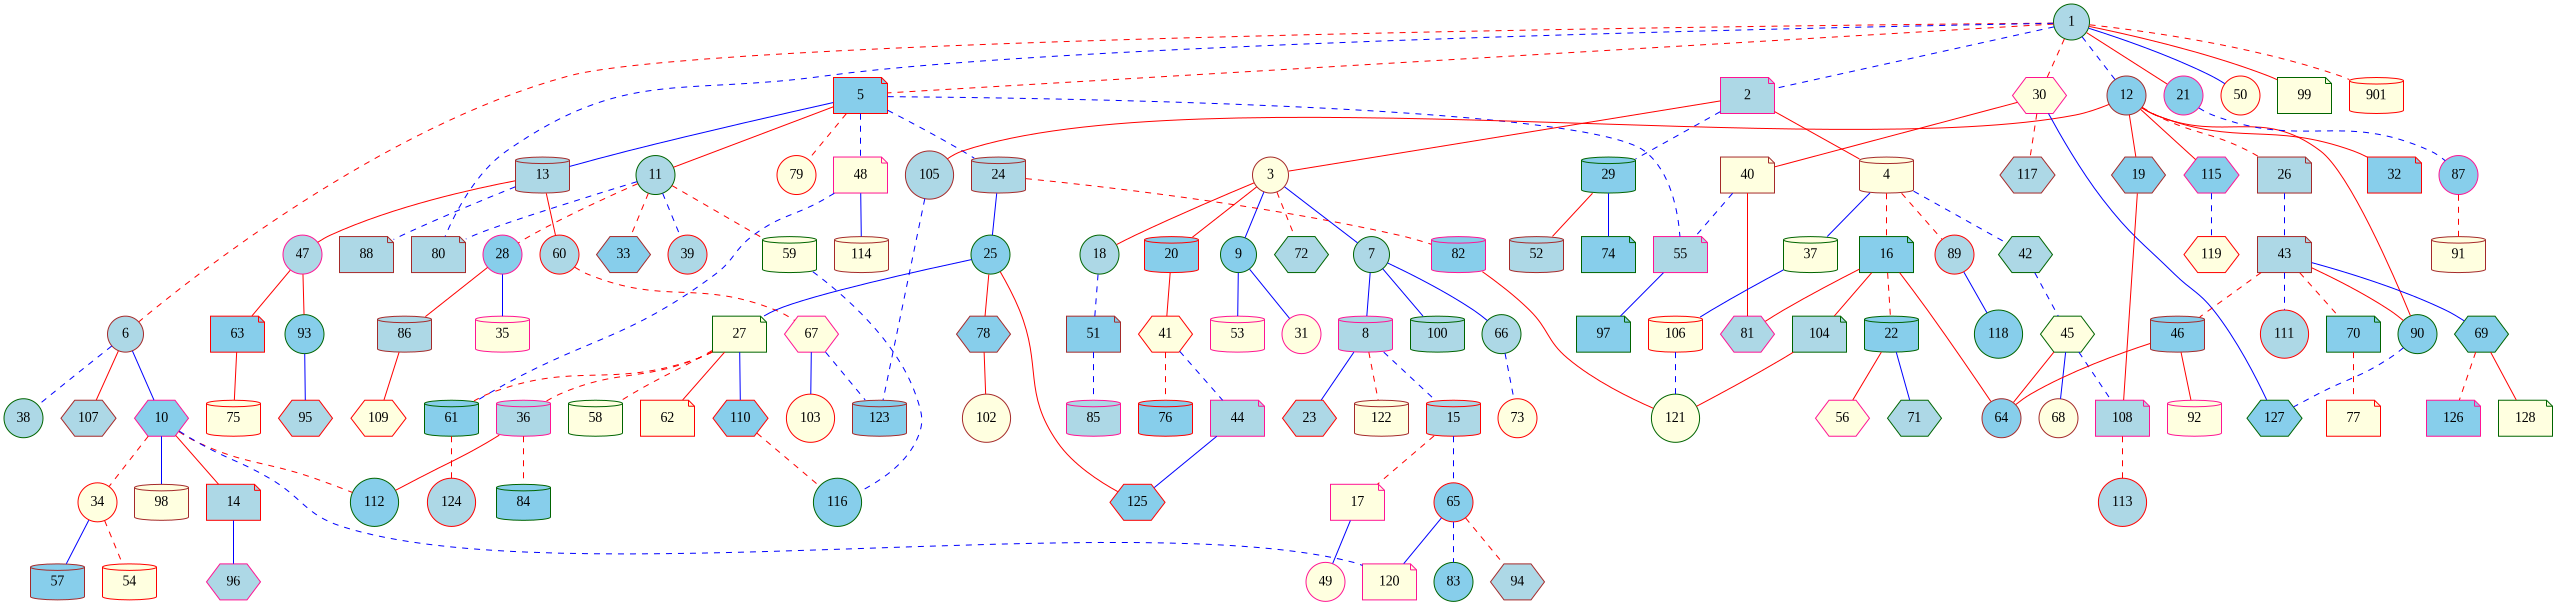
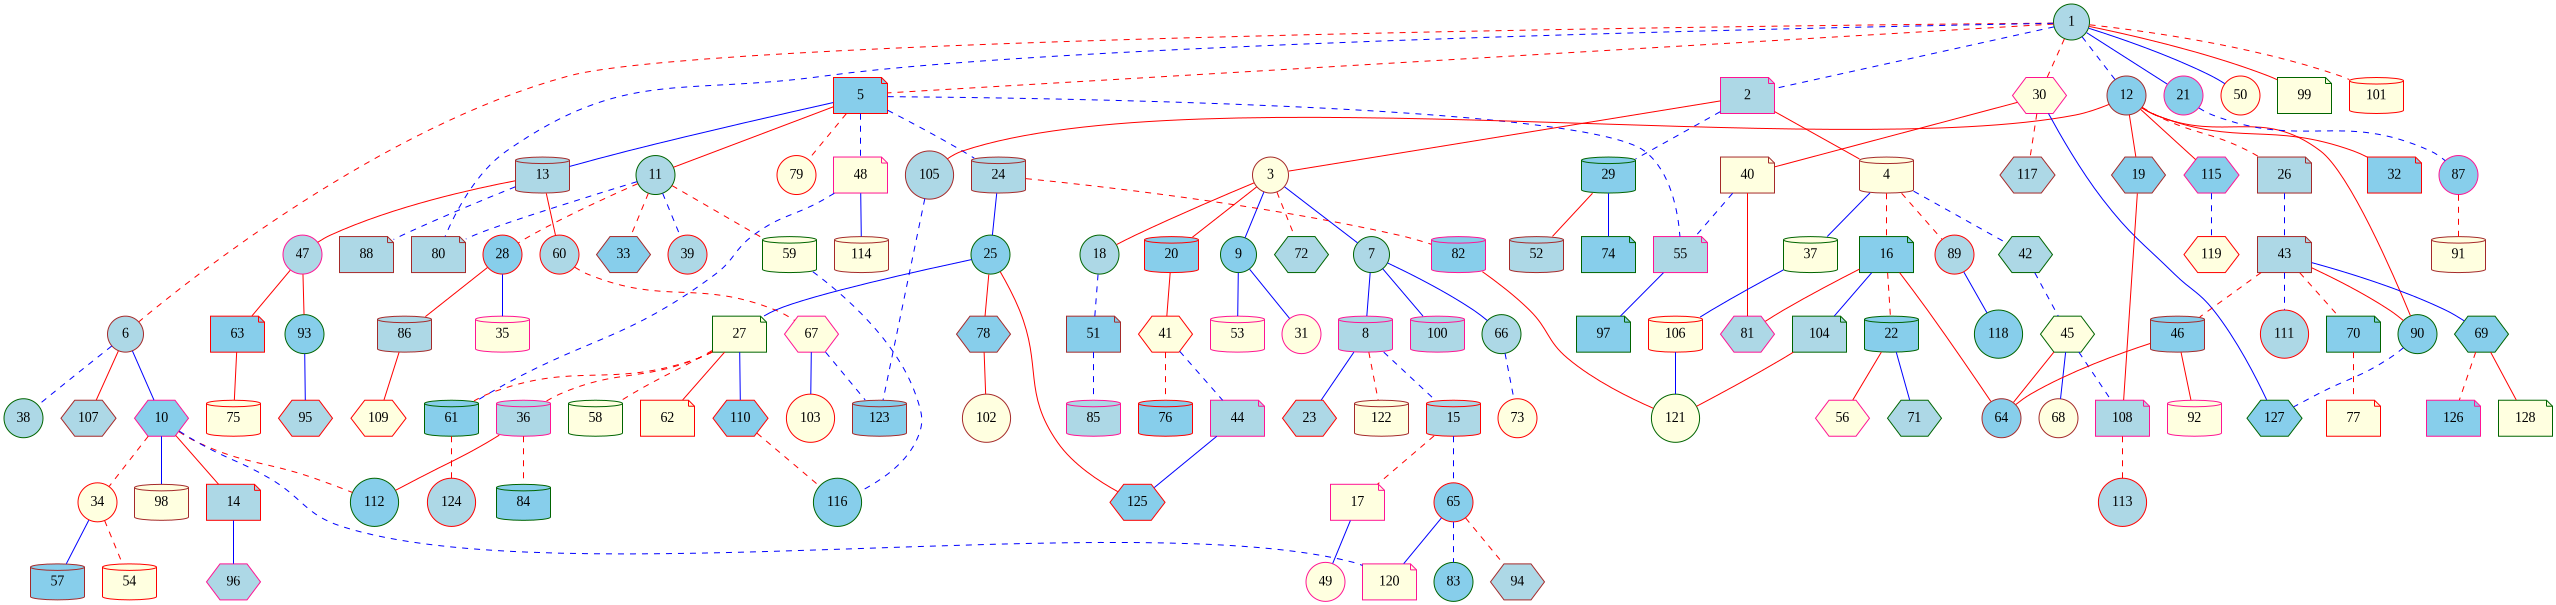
edge "1" -- "21": color red -> blue
node "901": label "901" -> "101"
node "28": color deeppink -> red
edge "16" -- "104": color red -> blue
node "100": color darkgreen -> deeppink
edge "106" -- "121": style dashed -> solid
